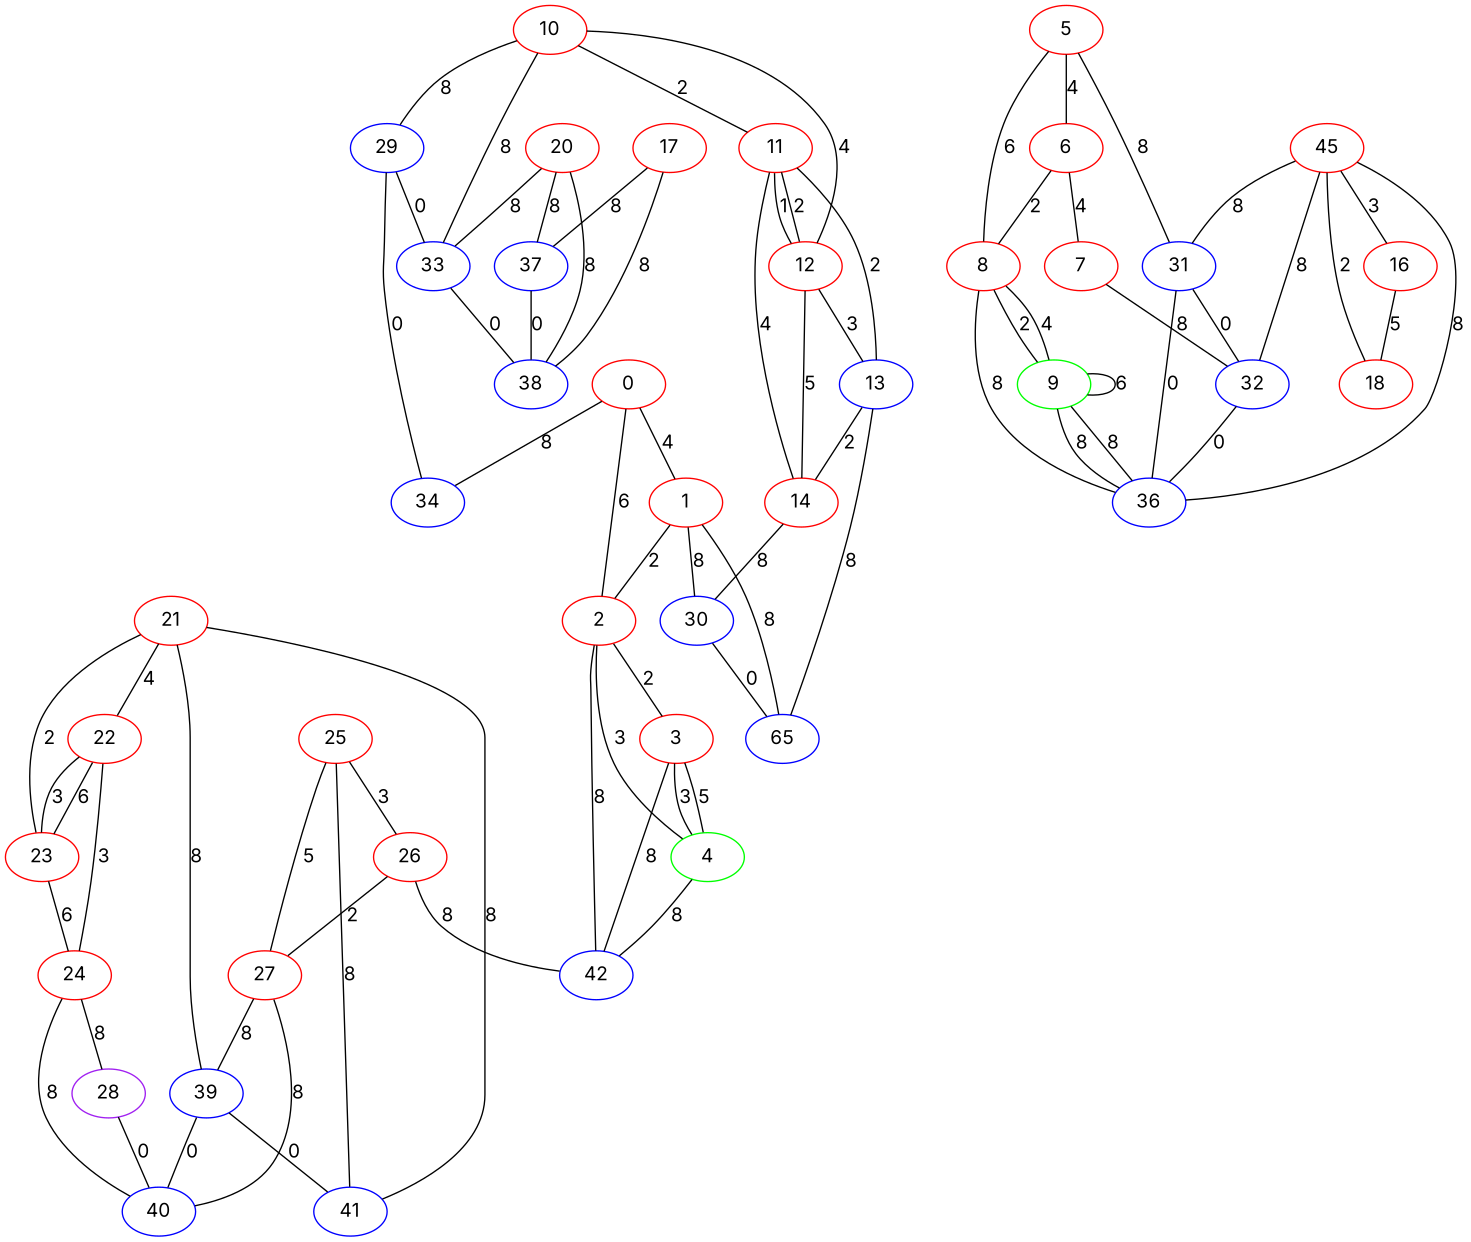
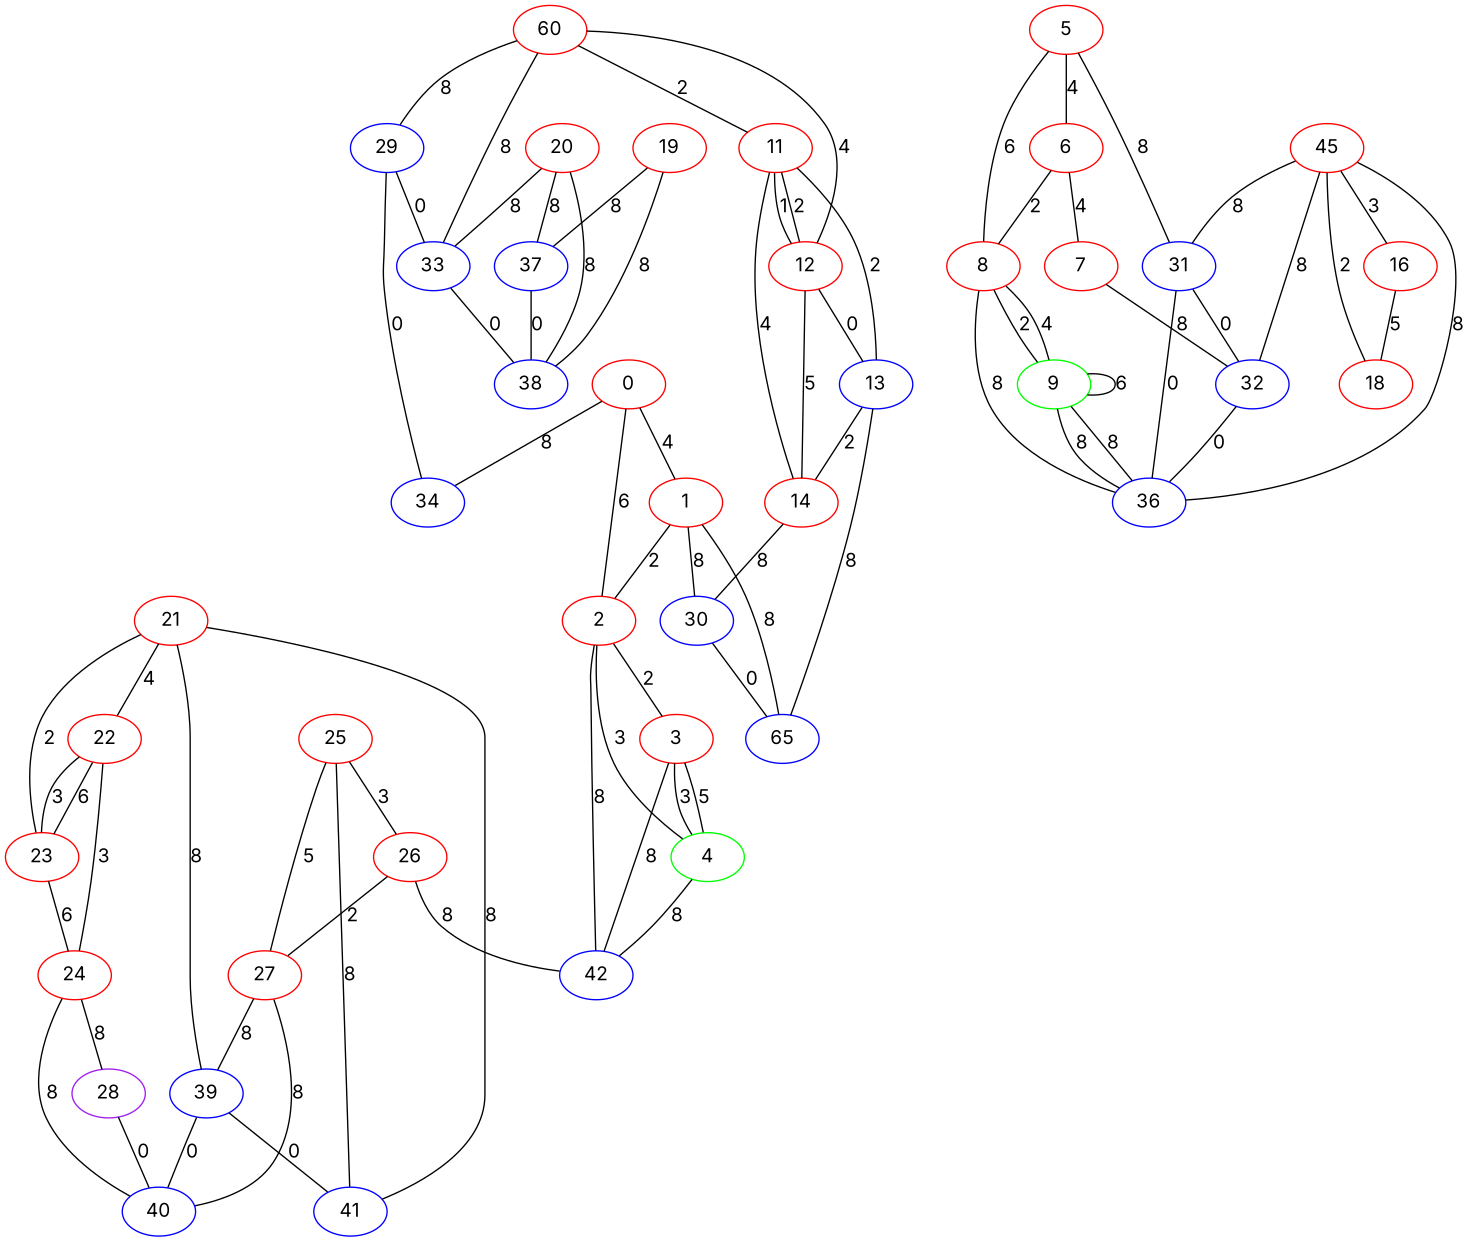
node "10": label "10" -> "60"
node "17": label "17" -> "19"
edge "12" -- "13": label "3" -> "0"
